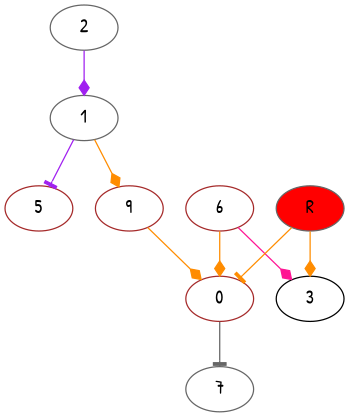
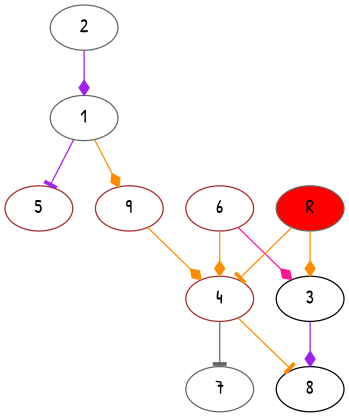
node "0": label "0" -> "4"
node "8": added
